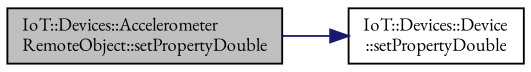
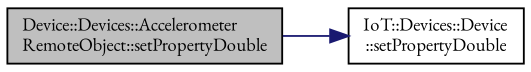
node "IoT::Devices::Accelerometer RemoteObject::setPropertyDouble": label "IoT::Devices::Accelerometer RemoteObject::setPropertyDouble" -> "Device::Devices::Accelerometer RemoteObject::setPropertyDouble"
